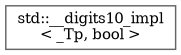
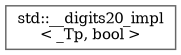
node "std::__digits10_impl < _Tp, bool >": label "std::__digits10_impl < _Tp, bool >" -> "std::__digits20_impl < _Tp, bool >"
